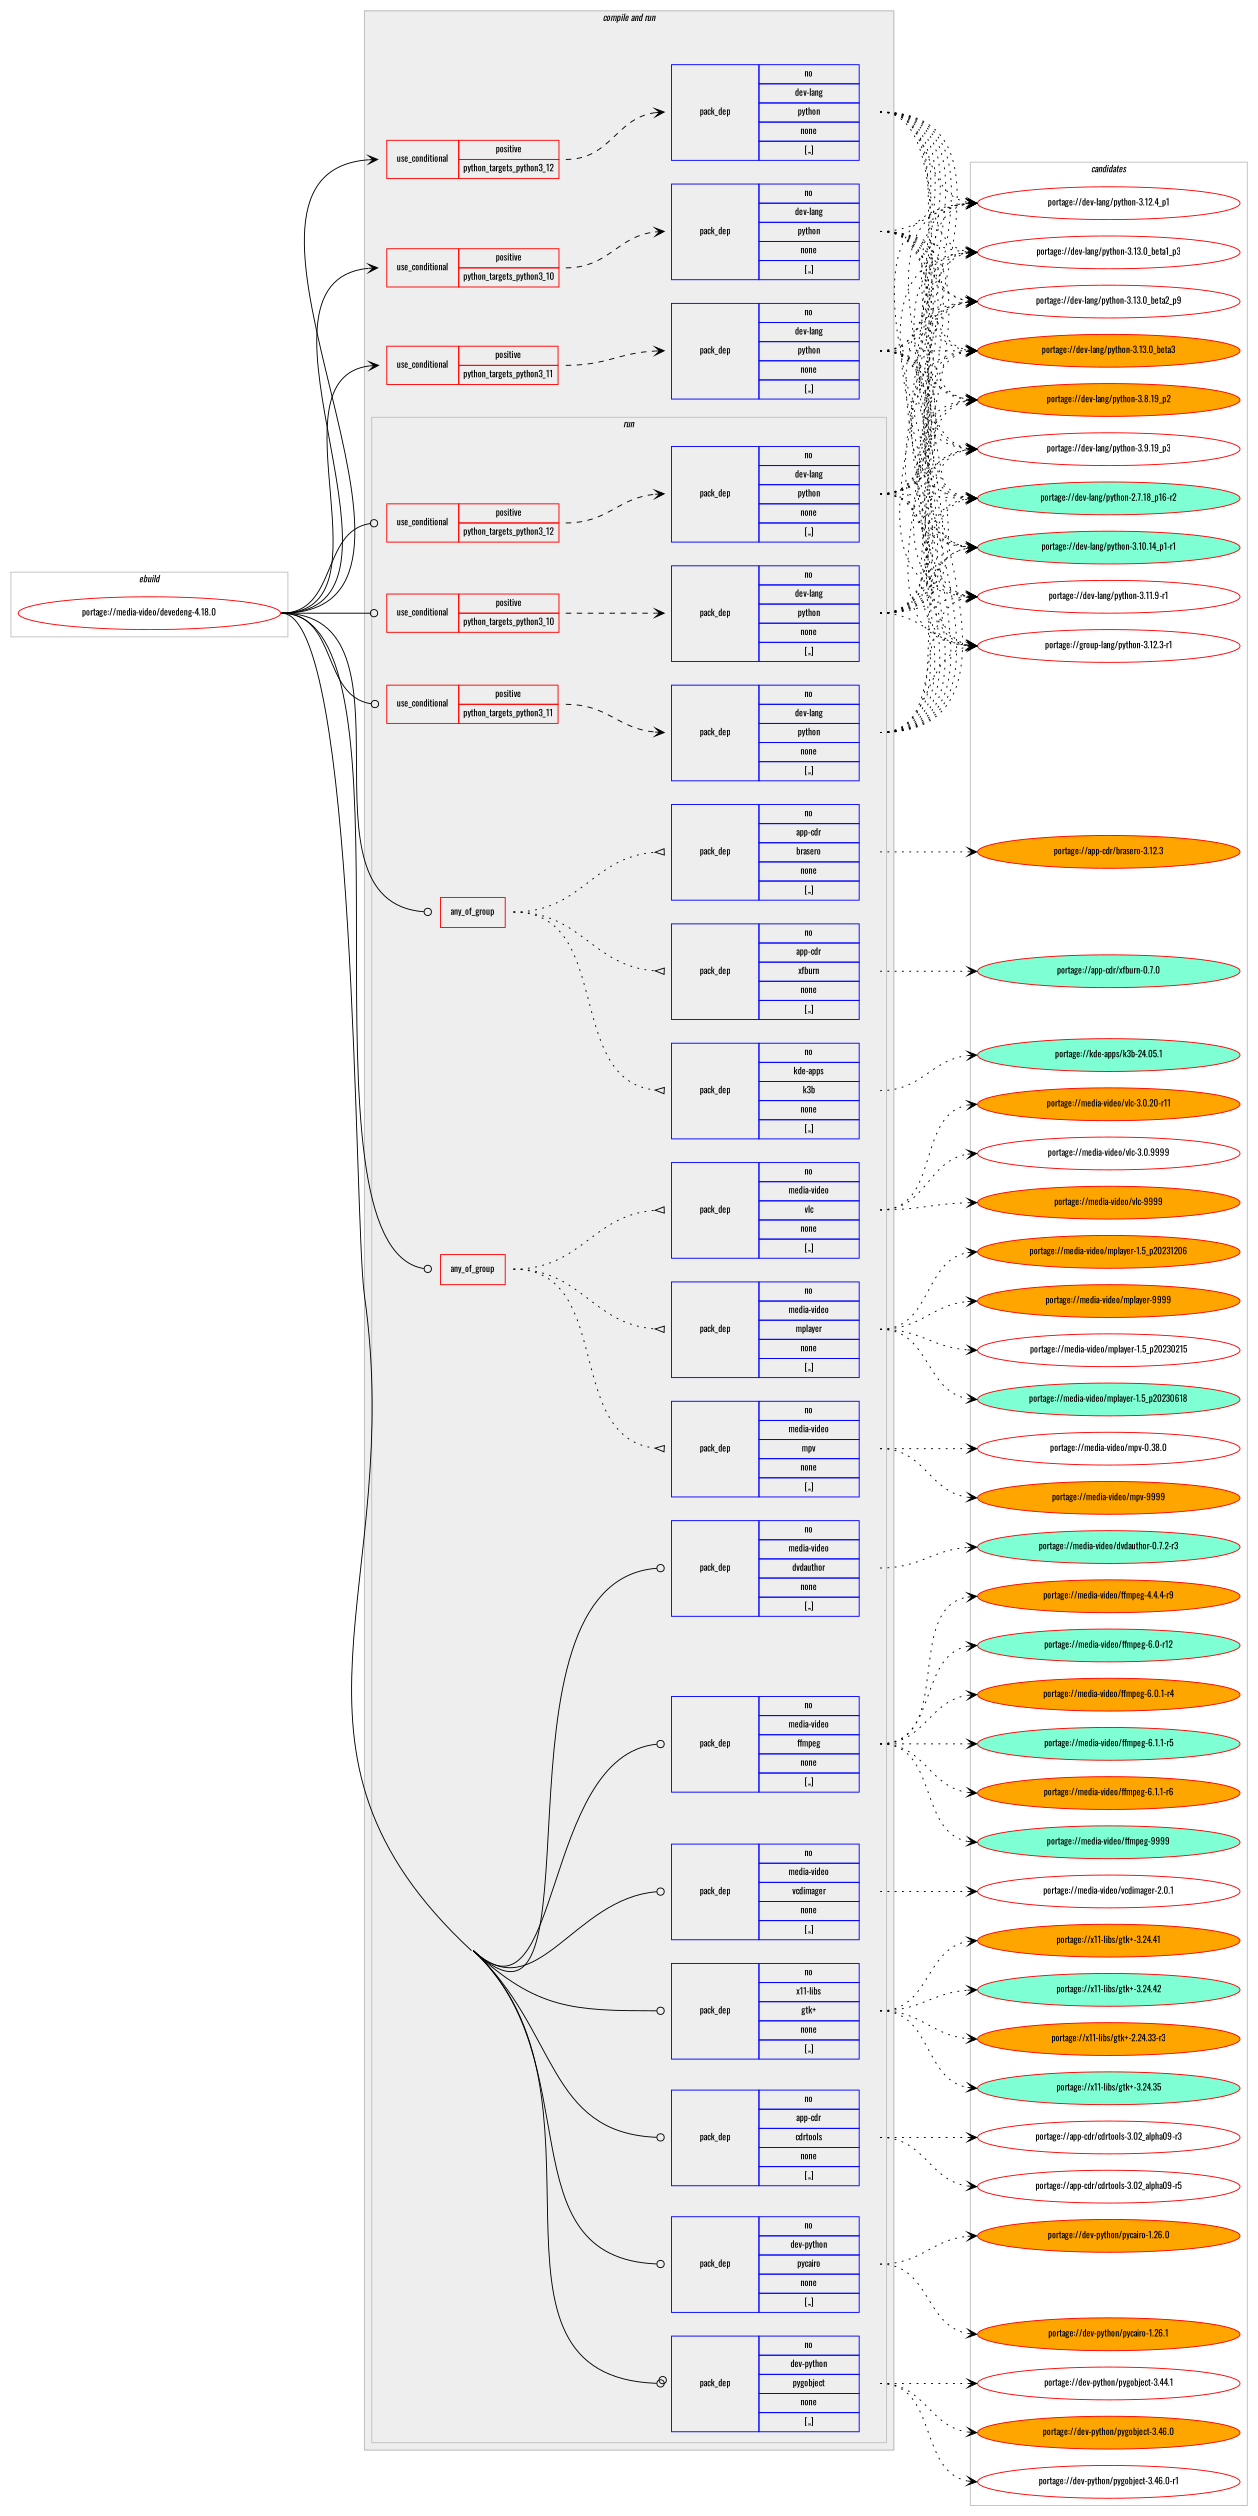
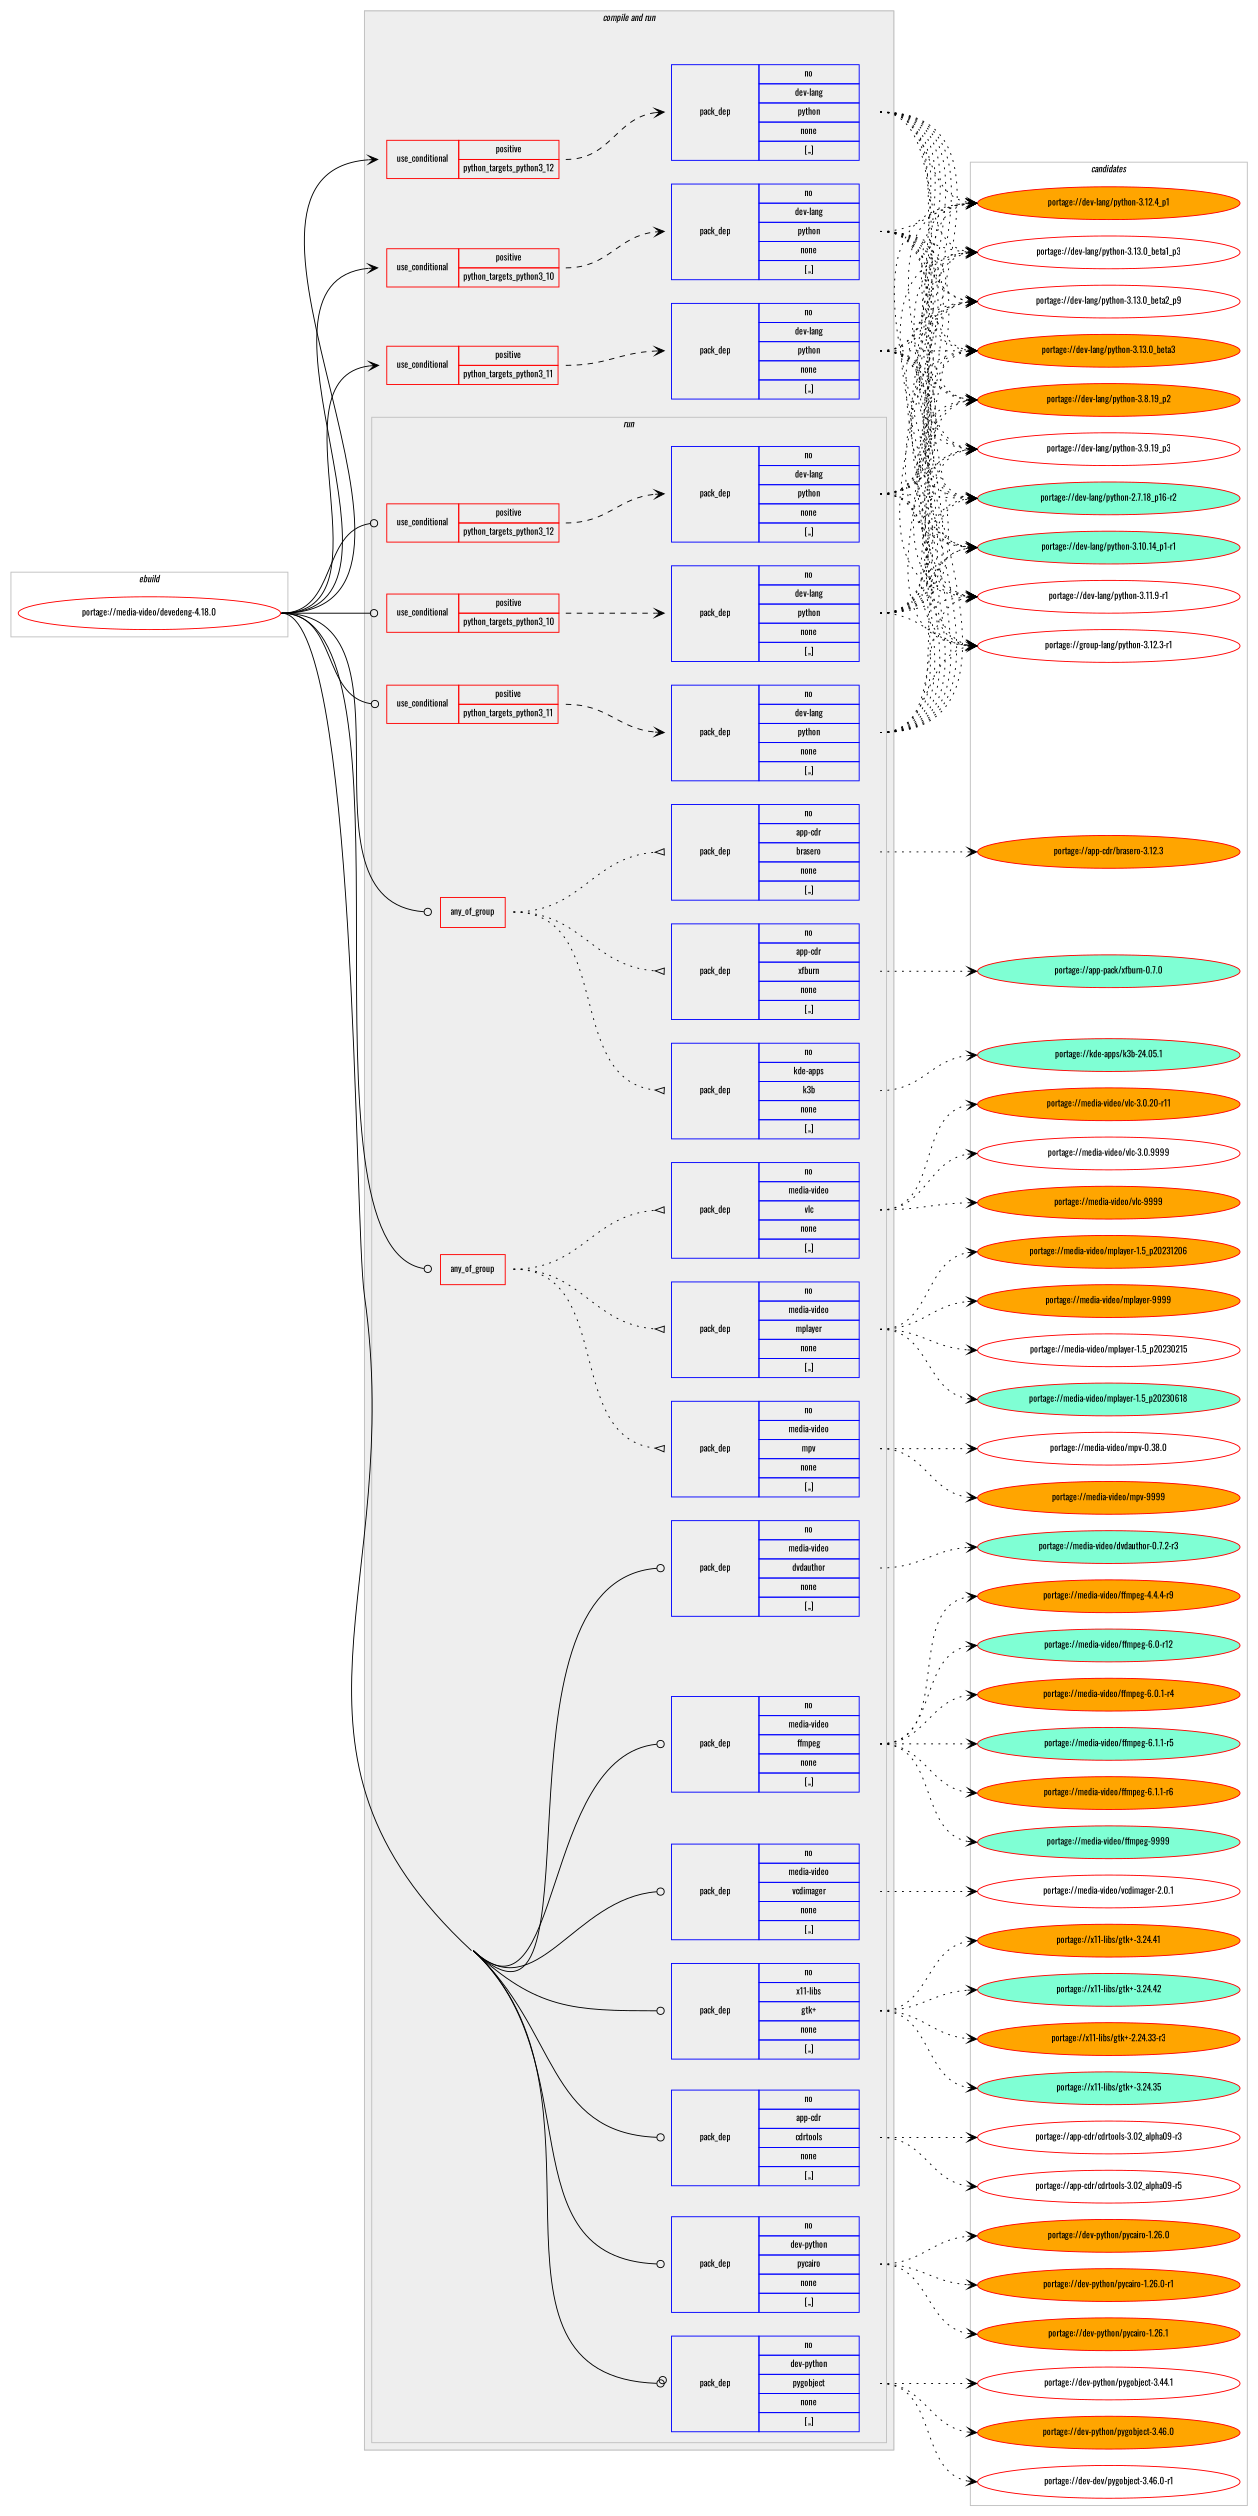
node "portage://dev-lang/python-3.12.4_p1": fillcolor white -> orange
node "portage://app-cdr/xfburn-0.7.0": label "portage://app-cdr/xfburn-0.7.0" -> "portage://app-pack/xfburn-0.7.0"
node "portage://dev-python/pycairo-1.26.0-r1": added
node "portage://dev-python/pygobject-3.46.0-r1": label "portage://dev-python/pygobject-3.46.0-r1" -> "portage://dev-dev/pygobject-3.46.0-r1"
